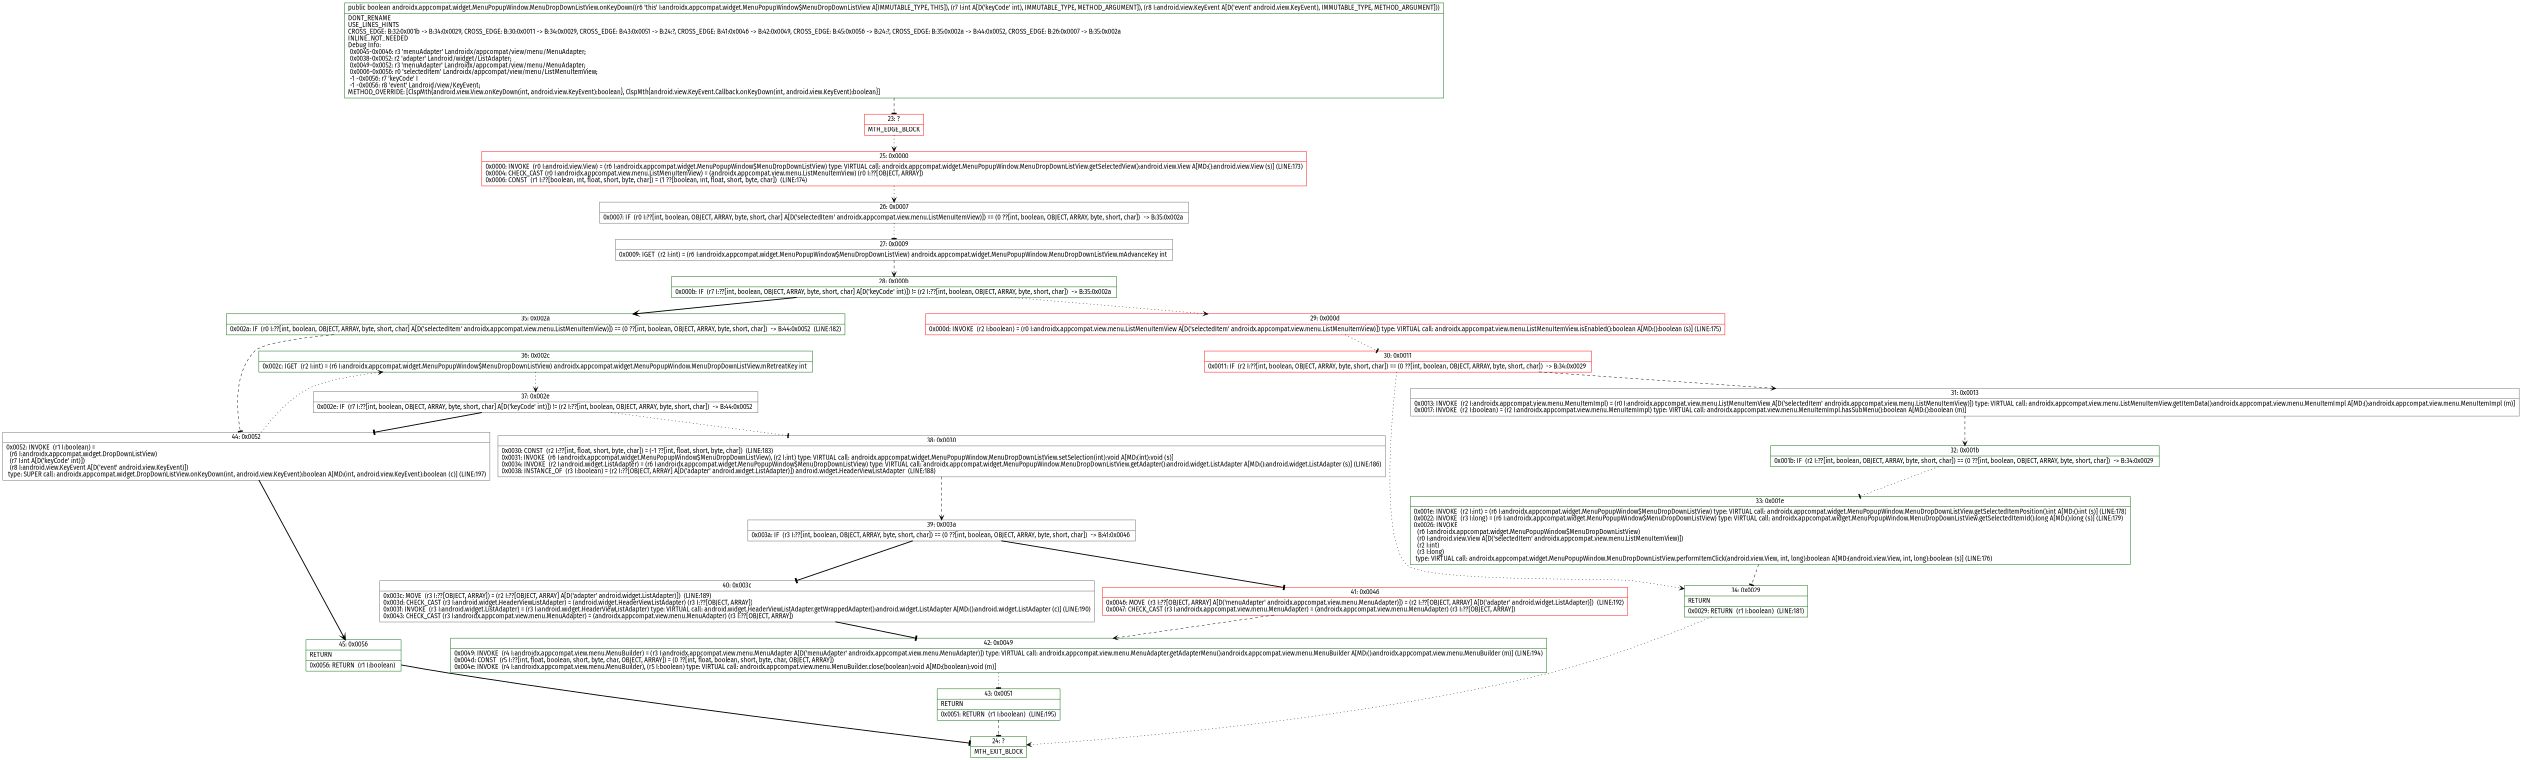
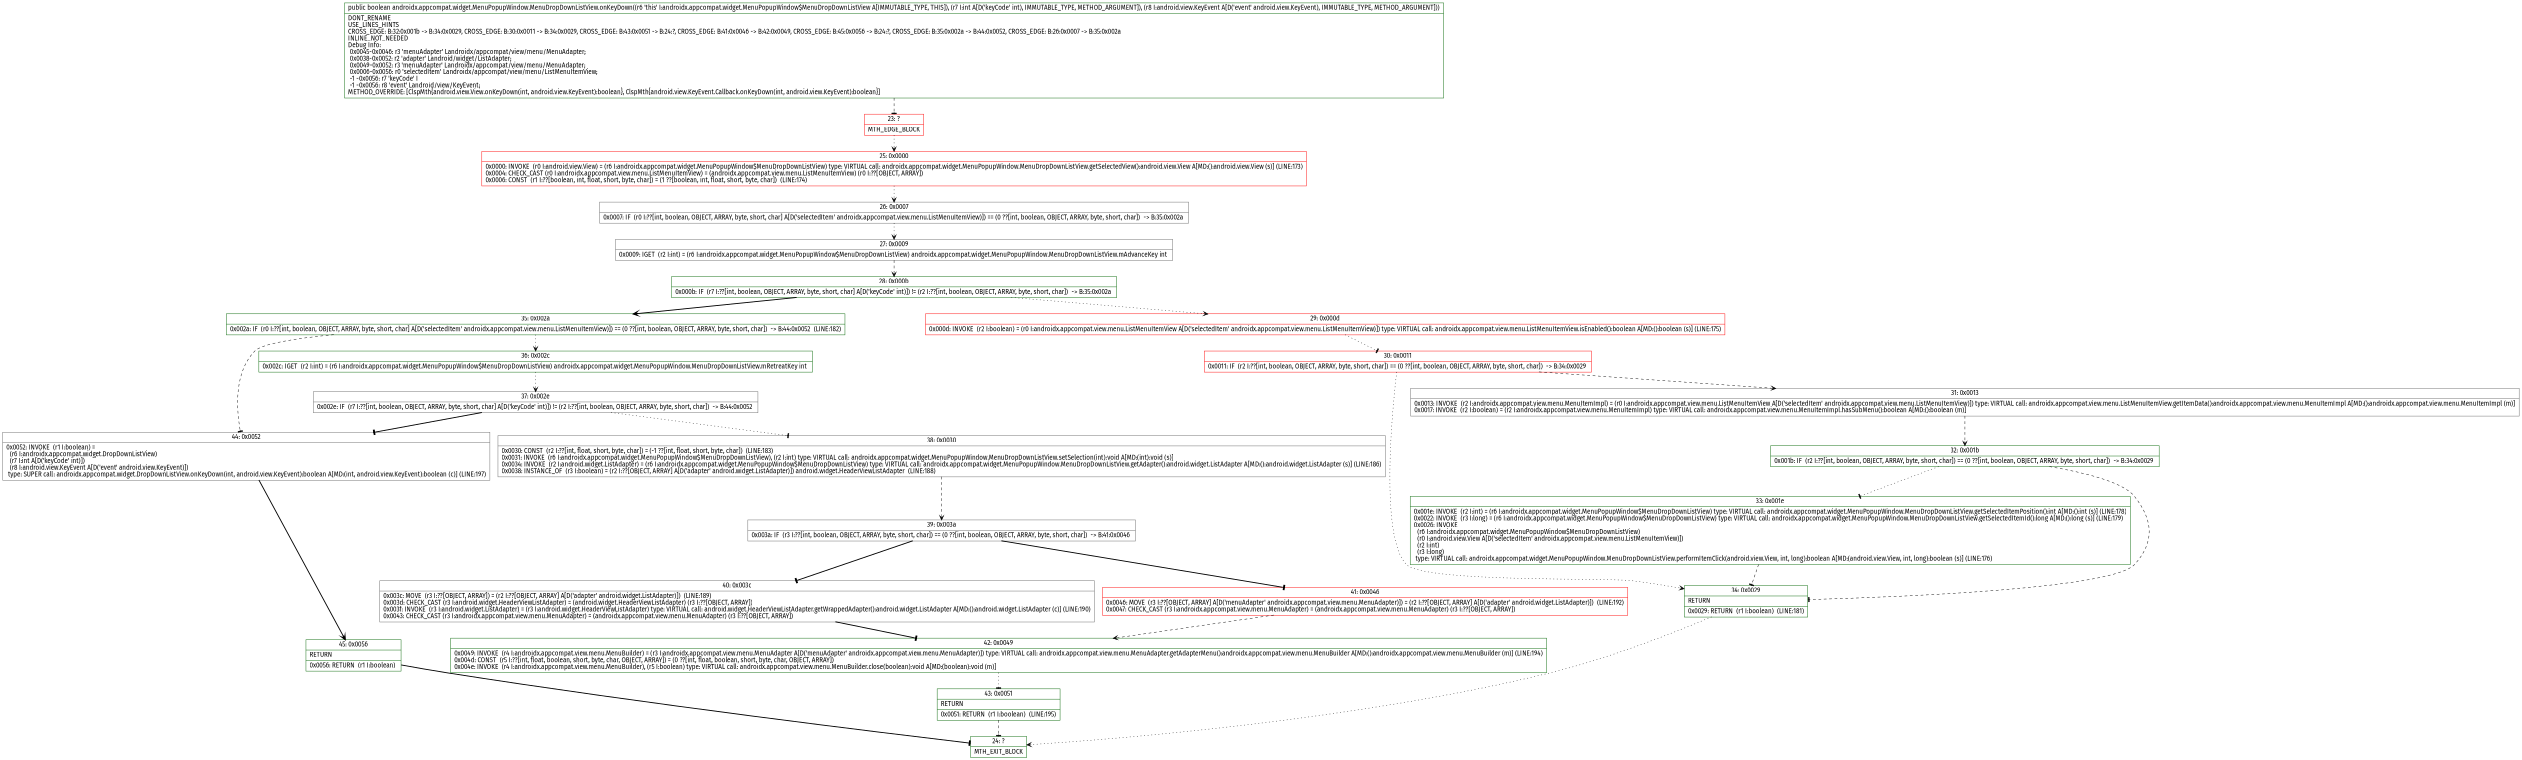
edge "26: 0x0007" -> "27: 0x0009": arrowhead tee -> vee
edge "44: 0x0052" -> "36: 0x002c": now "35: 0x002a" -> "36: 0x002c"
edge "32: 0x001b" -> "34: 0x0029": added
